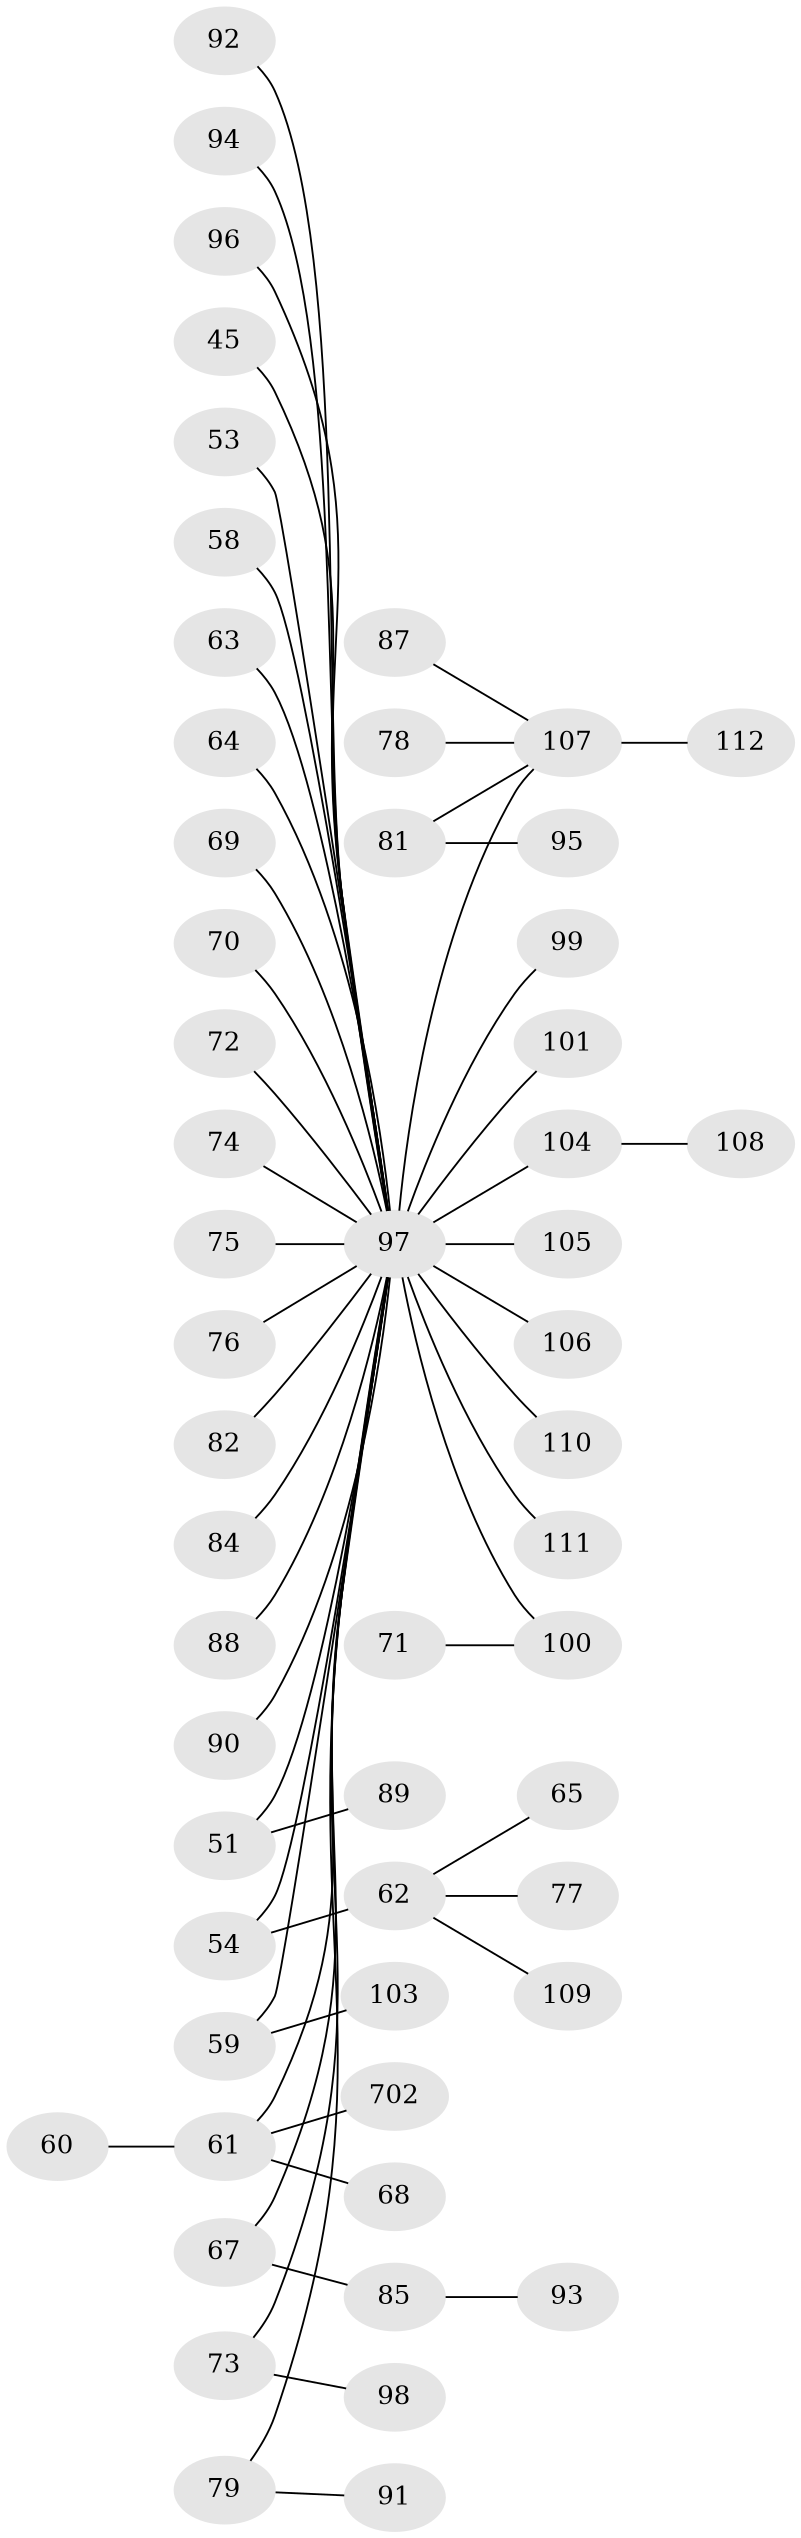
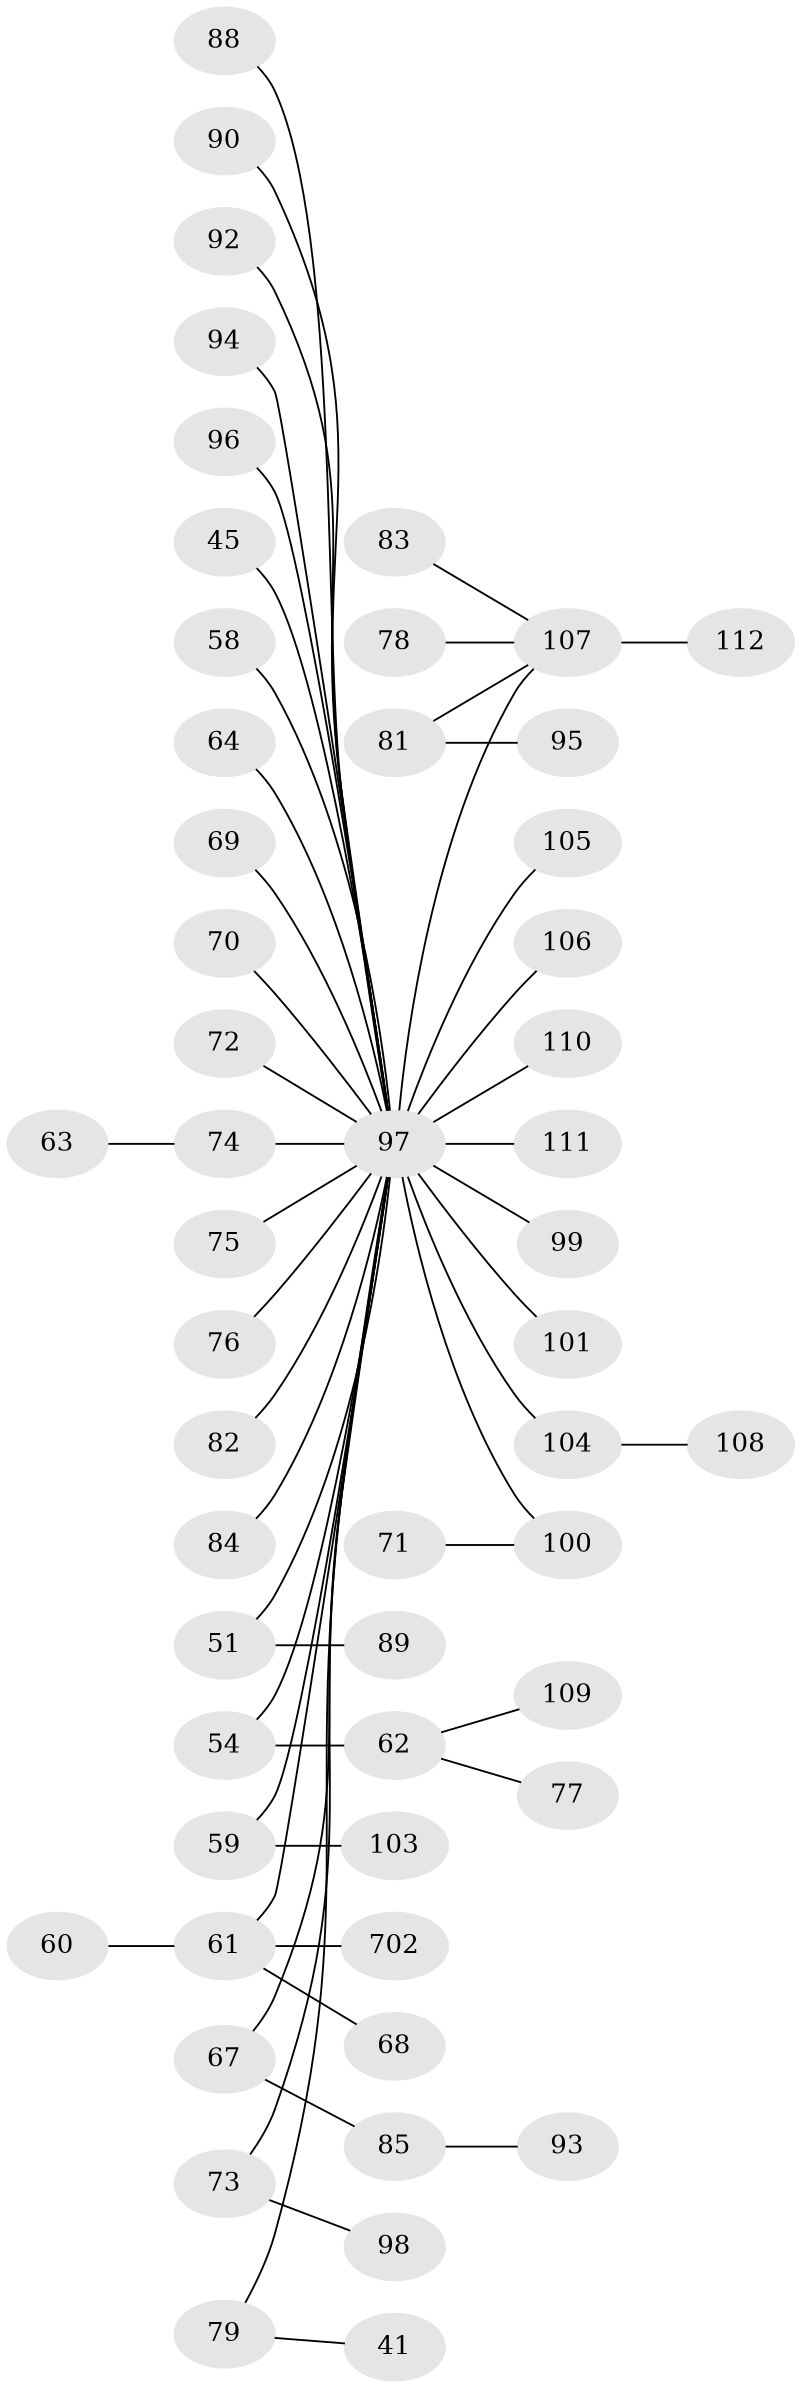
node "53": removed
node "87": label "87" -> "83"
edge "63" -- "97": now "63" -- "74"
node "65": removed
node "91": label "91" -> "41"
